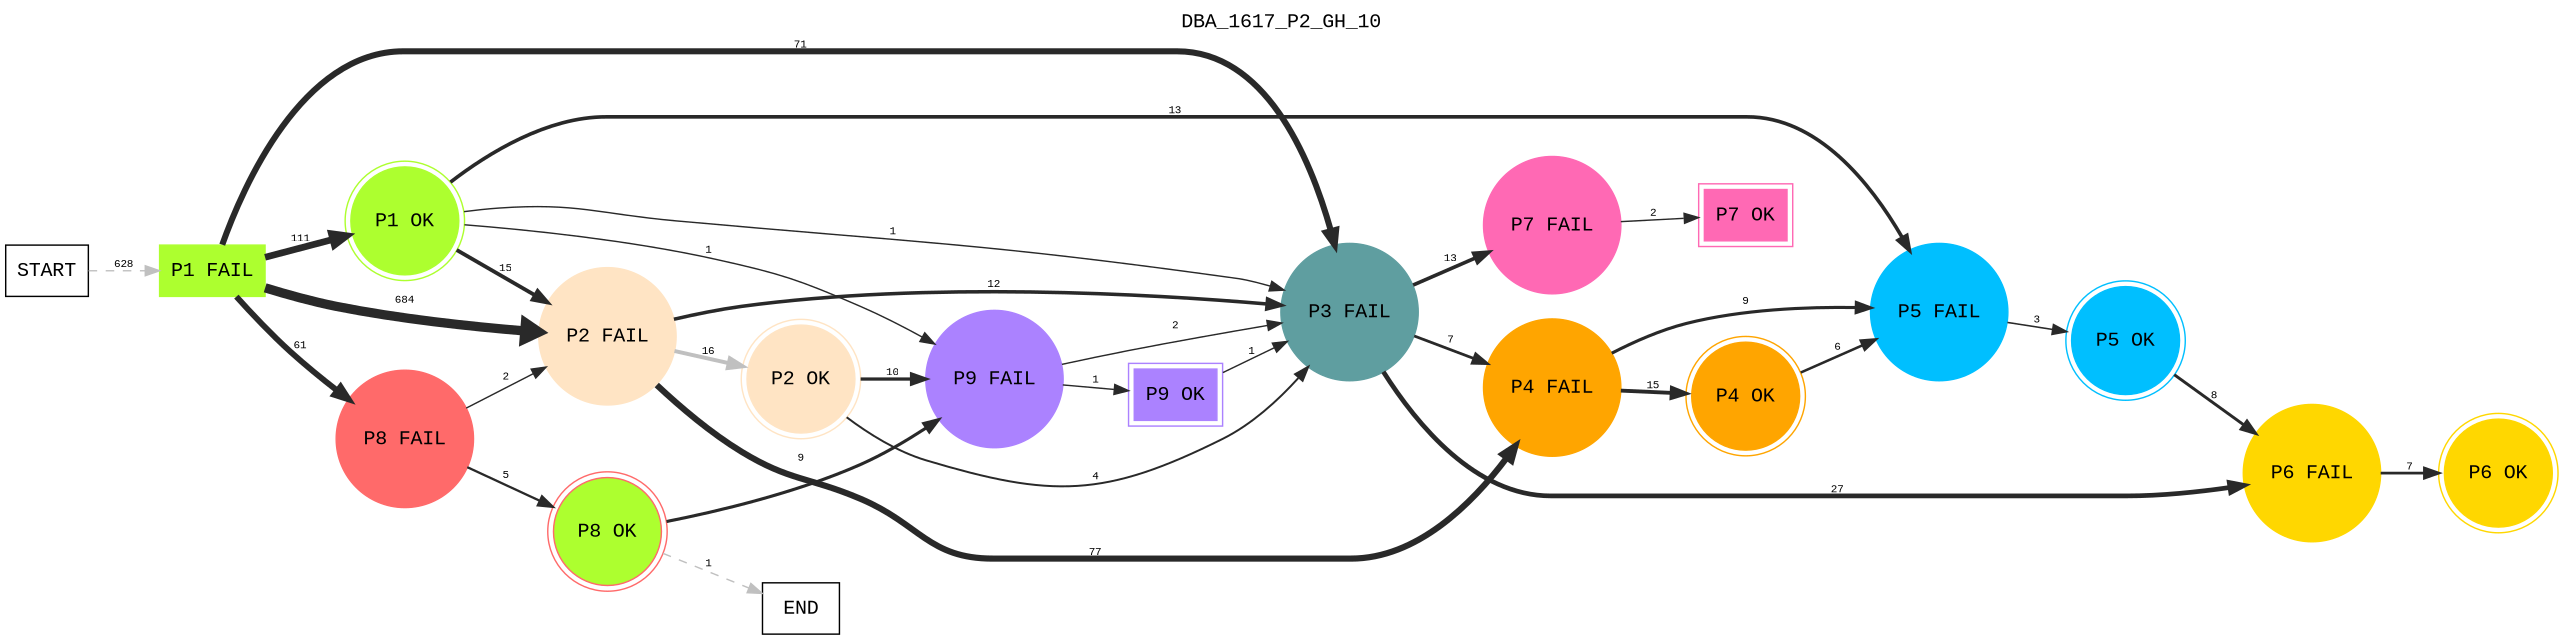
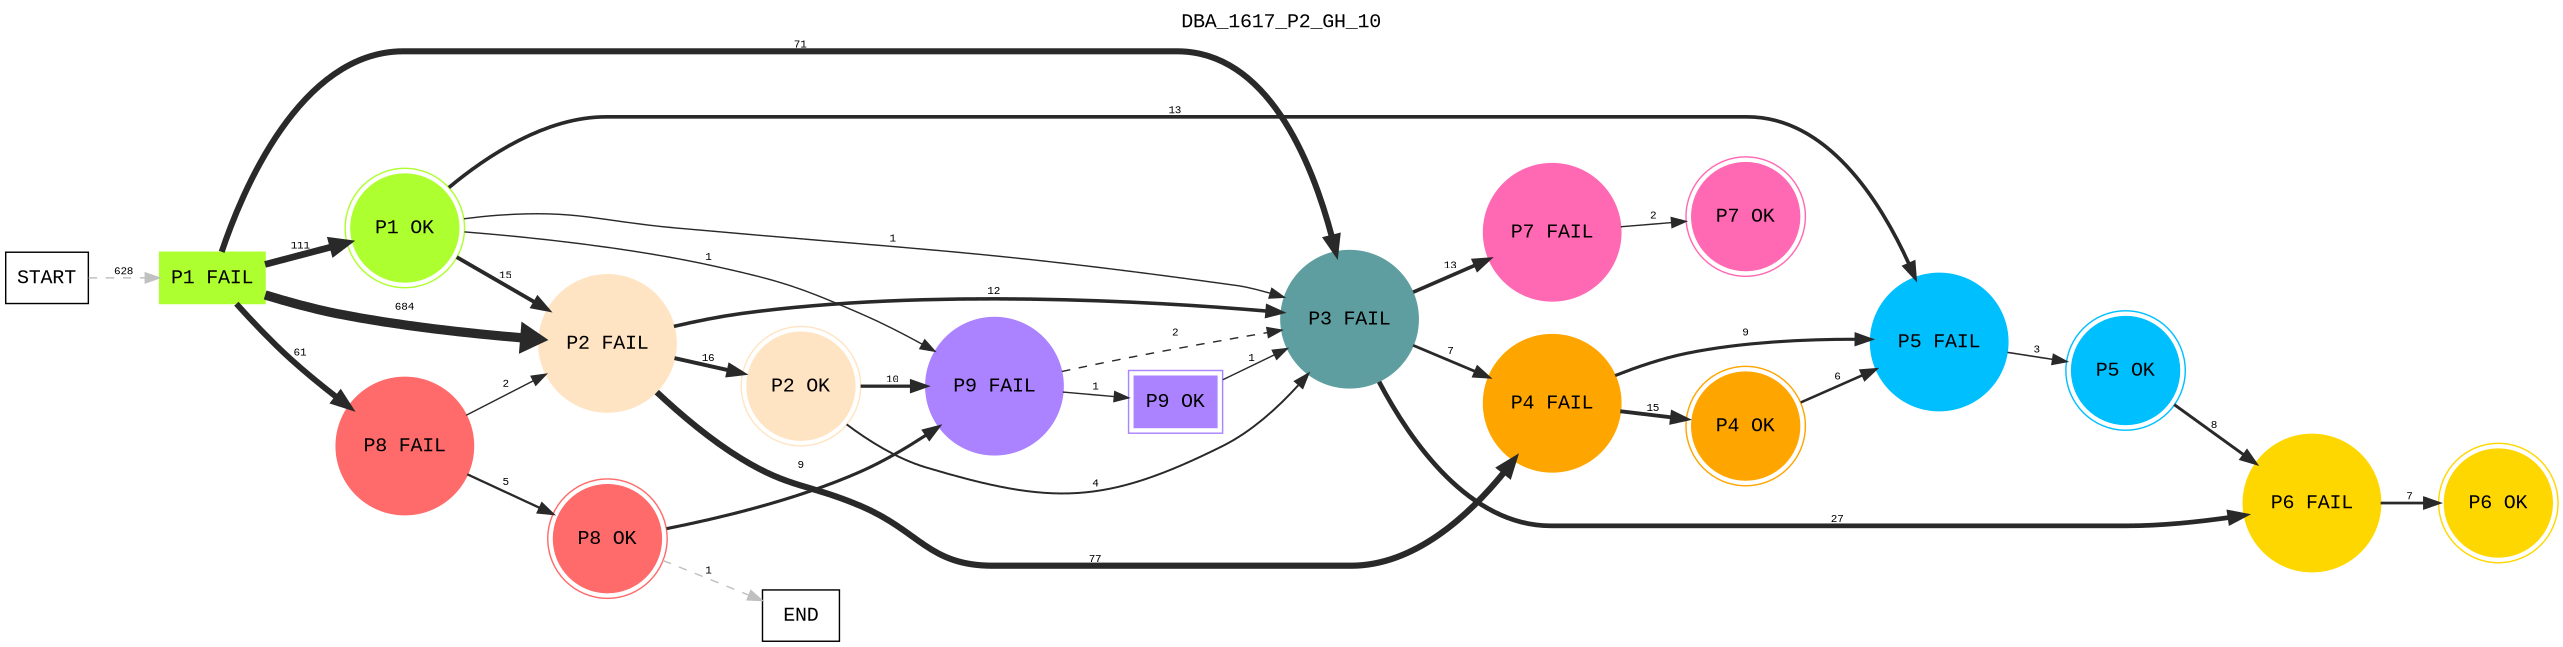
node "P7 OK": shape box -> circle
edge "P9 FAIL" -> "P3 FAIL": style solid -> dashed
edge "P2 FAIL" -> "P2 OK": color grey -> grey16
node "P8 OK": fillcolor greenyellow -> indianred1
